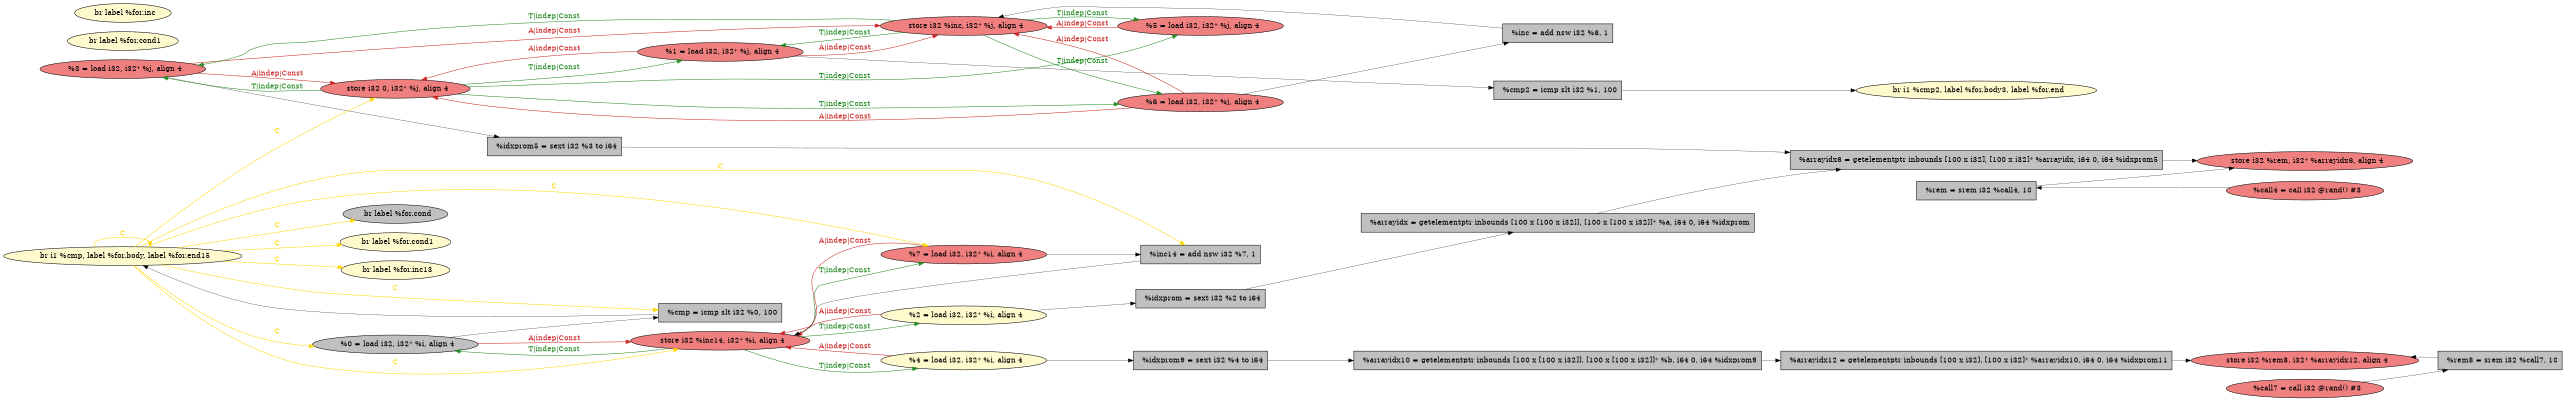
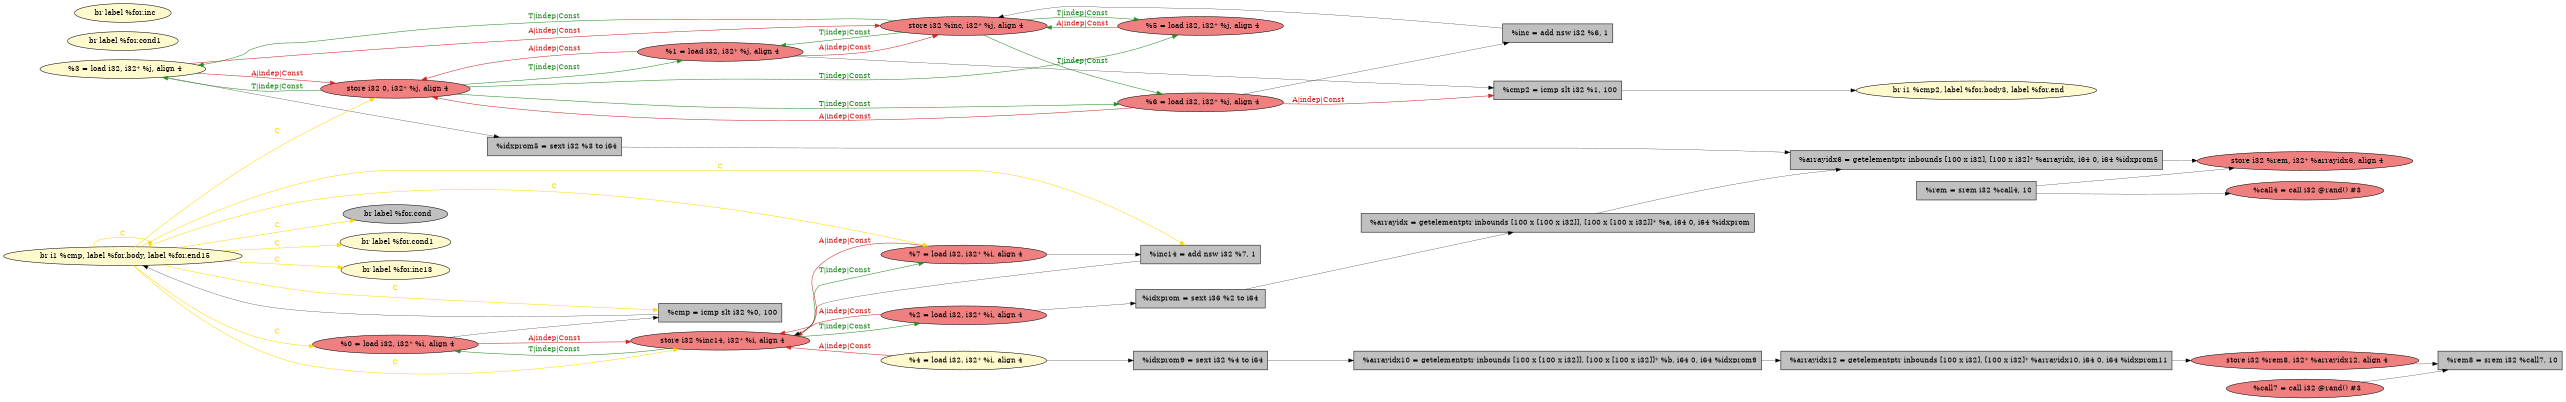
edge "%5 = load i32, i32* %j, align 4" -> "store i32 %inc, i32* %j, align 4": color firebrick3 -> forestgreen
edge "%6 = load i32, i32* %j, align 4" -> "store i32 %inc, i32* %j, align 4": now "%6 = load i32, i32* %j, align 4" -> "%cmp2 = icmp slt i32 %1, 100"
node "%3 = load i32, i32* %j, align 4": fillcolor lightcoral -> lemonchiffon
edge "%call4 = call i32 @rand() #3" -> "%rem = srem i32 %call4, 10": reversed
node "%idxprom = sext i32 %2 to i64": label "%idxprom = sext i32 %2 to i64" -> "%idxprom = sext i36 %2 to i64"
node "%2 = load i32, i32* %i, align 4": fillcolor lemonchiffon -> lightcoral
node "%0 = load i32, i32* %i, align 4": fillcolor grey -> lightcoral
edge "%rem8 = srem i32 %call7, 10" -> "store i32 %rem8, i32* %arrayidx12, align 4": reversed
edge "store i32 %inc14, i32* %i, align 4" -> "%4 = load i32, i32* %i, align 4": removed, label "T|indep|Const"
